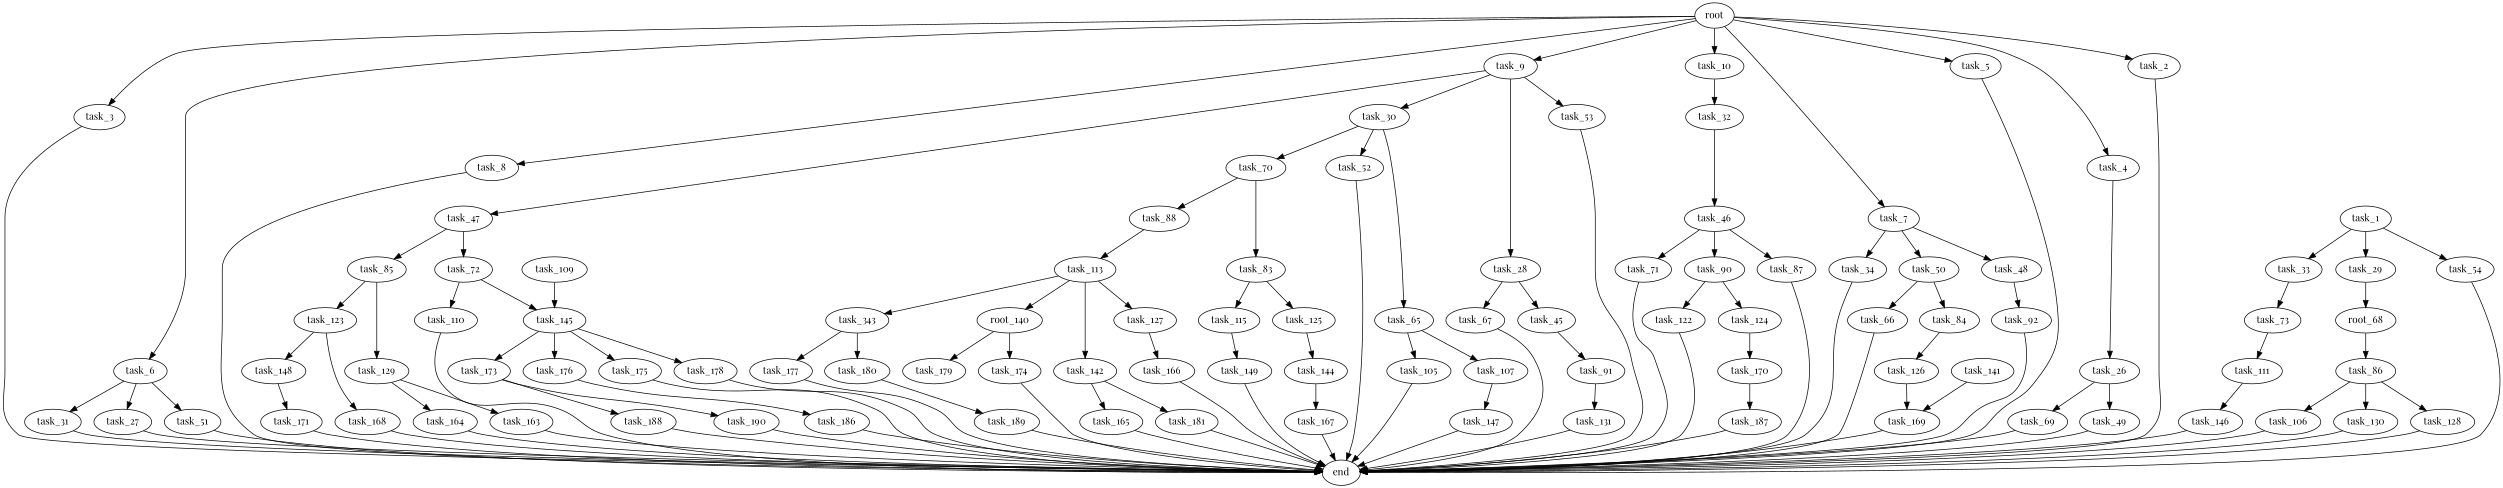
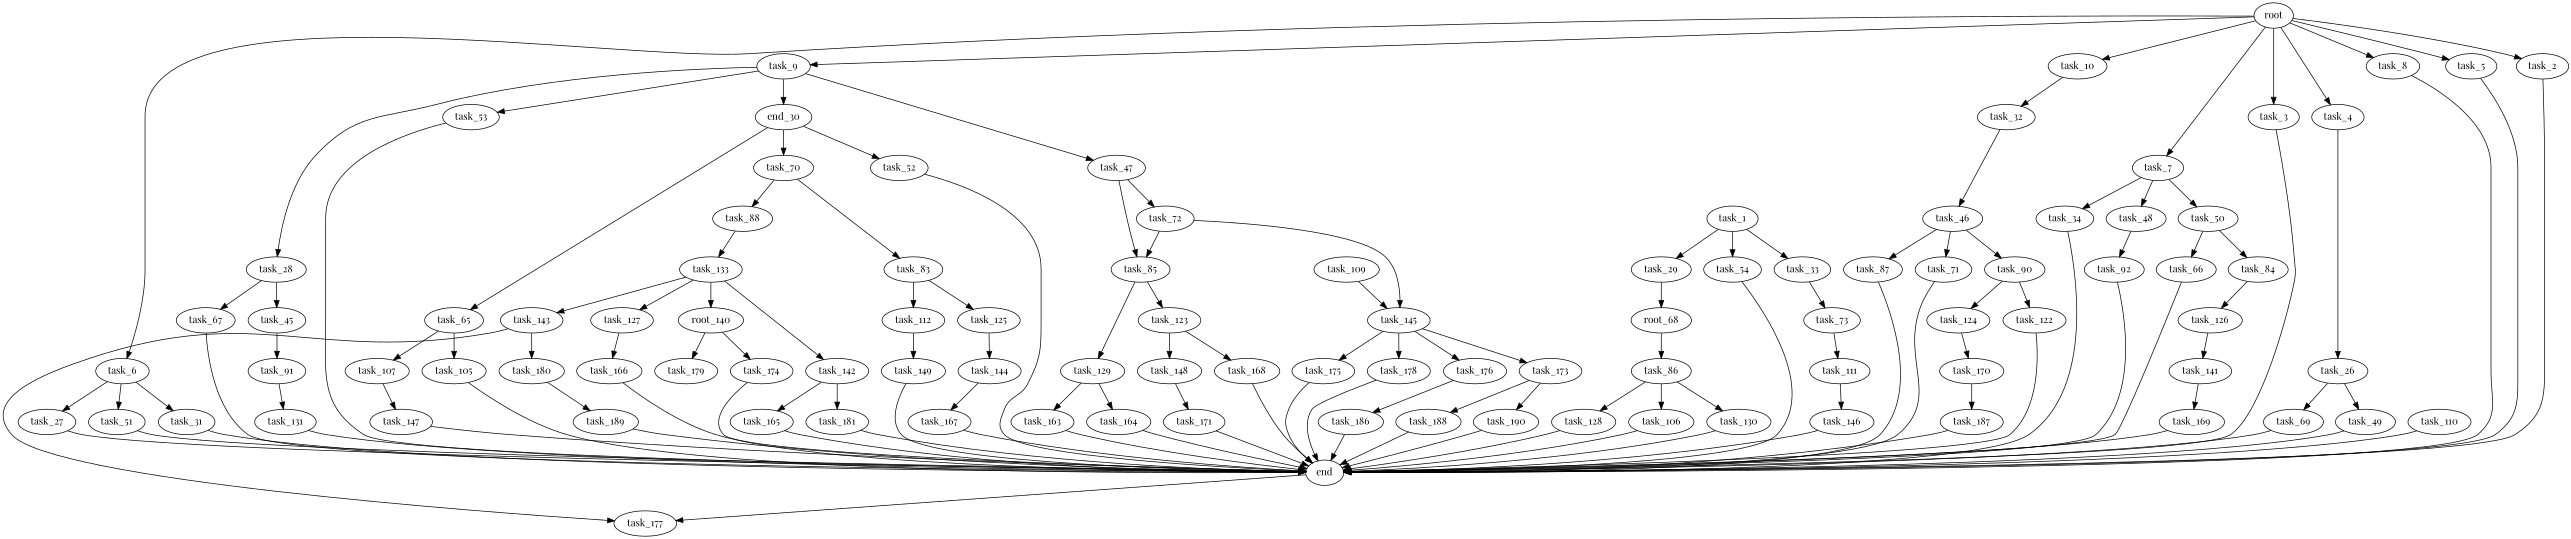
node "task_30": label "task_30" -> "end_30"
node "task_113": label "task_113" -> "task_133"
edge "task_72" -> "task_110": now "task_72" -> "task_85"
node "task_343": label "task_343" -> "task_143"
node "task_115": label "task_115" -> "task_112"
edge "task_126" -> "task_169": now "task_126" -> "task_141"
edge "task_177" -> "end": reversed
